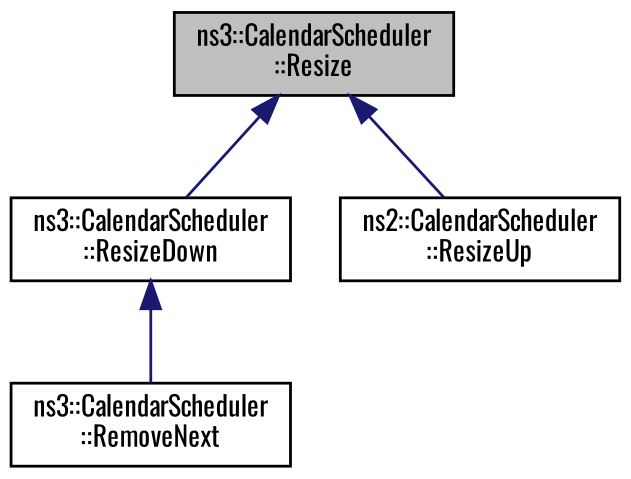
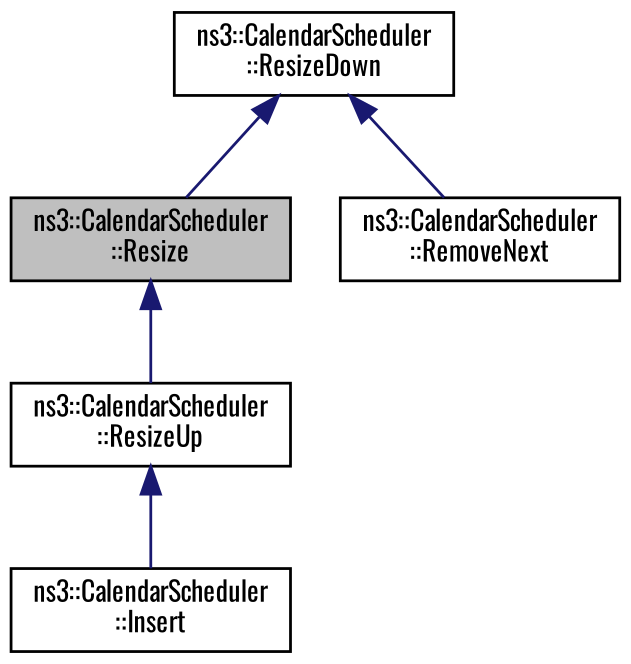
edge "ns3::CalendarScheduler ::ResizeDown" -> "ns3::CalendarScheduler ::Resize": reversed
node "ns2::CalendarScheduler ::ResizeUp": label "ns2::CalendarScheduler ::ResizeUp" -> "ns3::CalendarScheduler ::ResizeUp"
node "ns3::CalendarScheduler ::Insert": added
